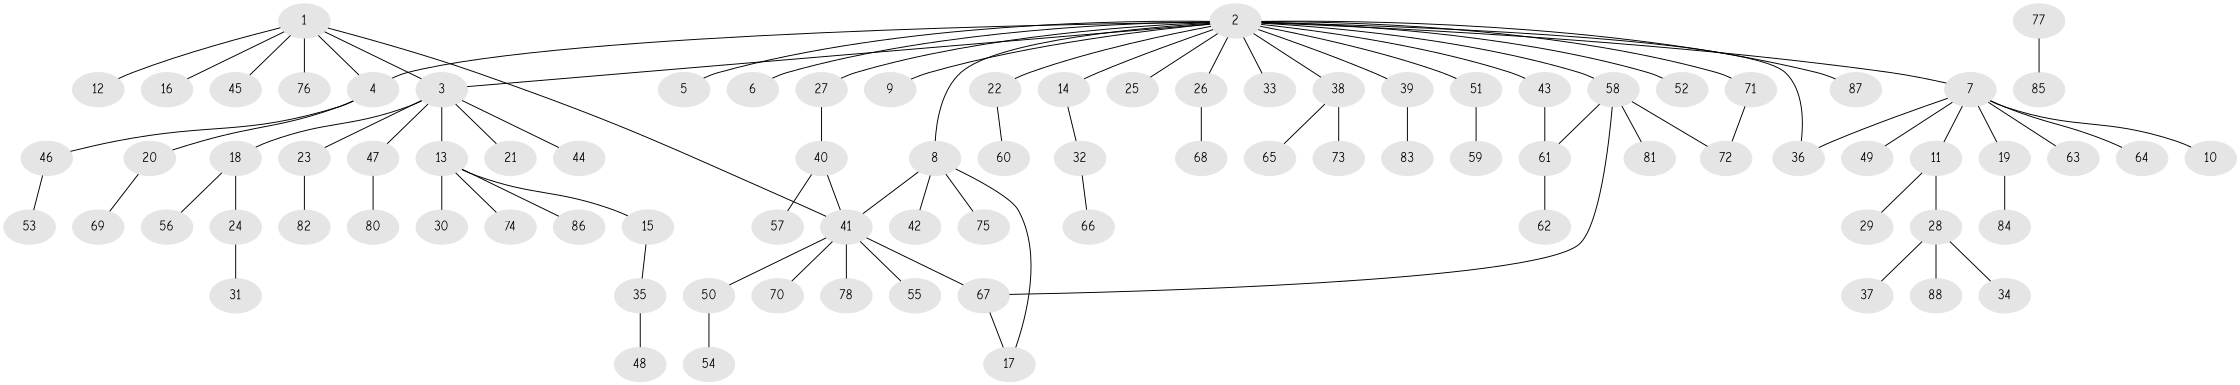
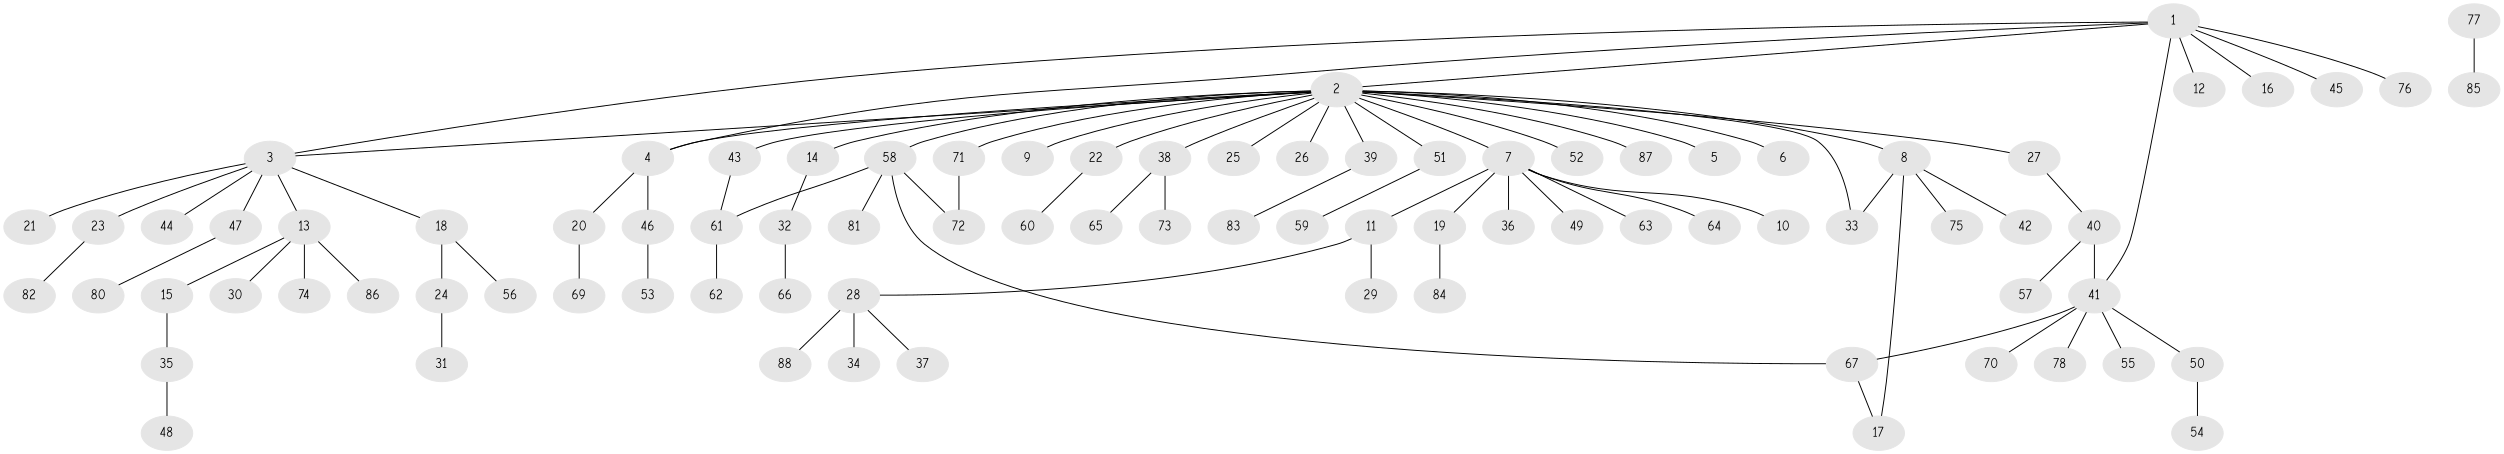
edge "2" -- "36": now "2" -- "1"
node "68": removed
edge "8" -- "41": now "8" -- "33"
